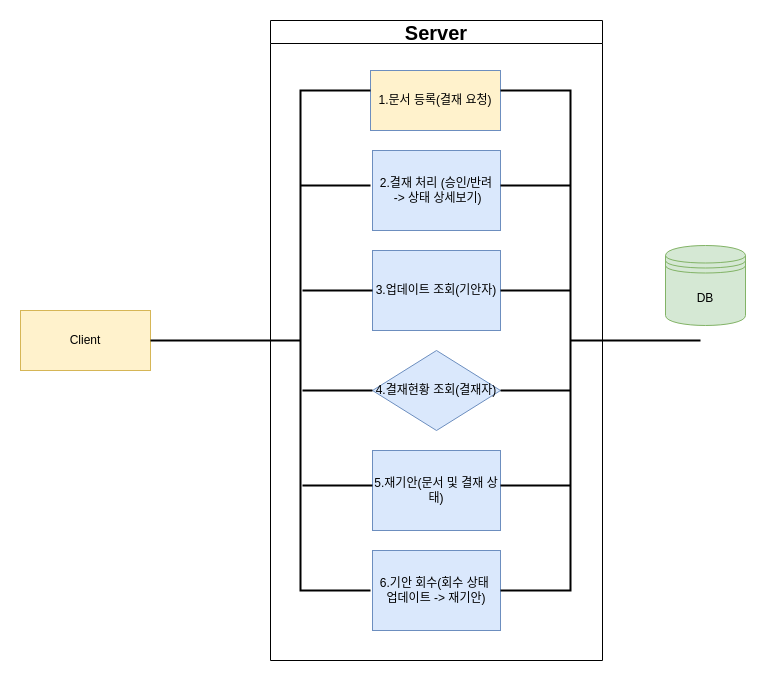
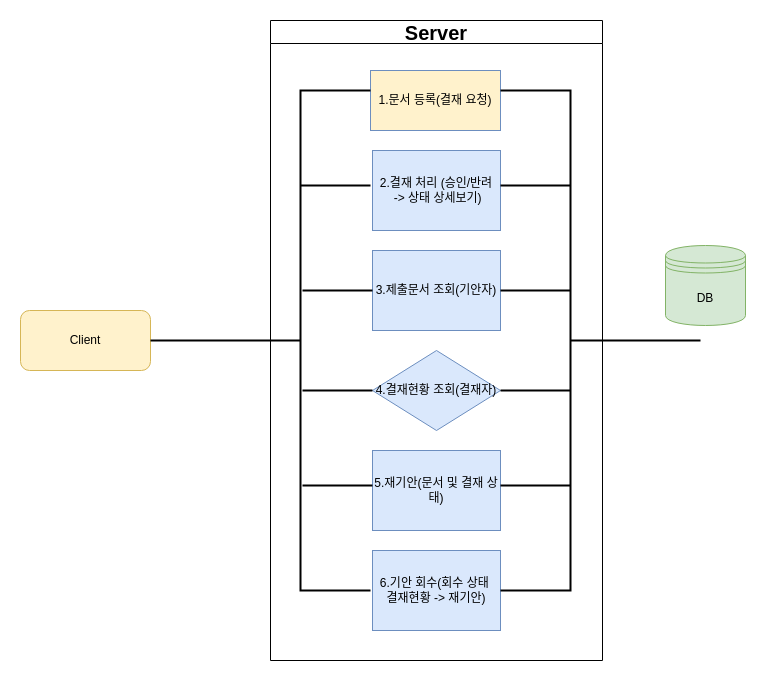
node "3.업데이트 조회(기안자)": label "3.업데이트 조회(기안자)" -> "3.제출문서 조회(기안자)"
node "Client": shape rectangle -> rounded rectangle
node "6.기안 회수(회수 상태 업데이트 -> 재기안)": label "6.기안 회수(회수 상태 업데이트 -> 재기안)" -> "6.기안 회수(회수 상태 결재현황 -> 재기안)"
